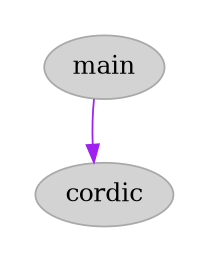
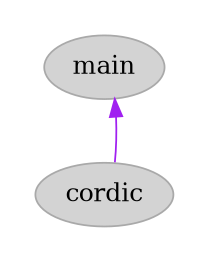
edge "main" -> "cordic": reversed
